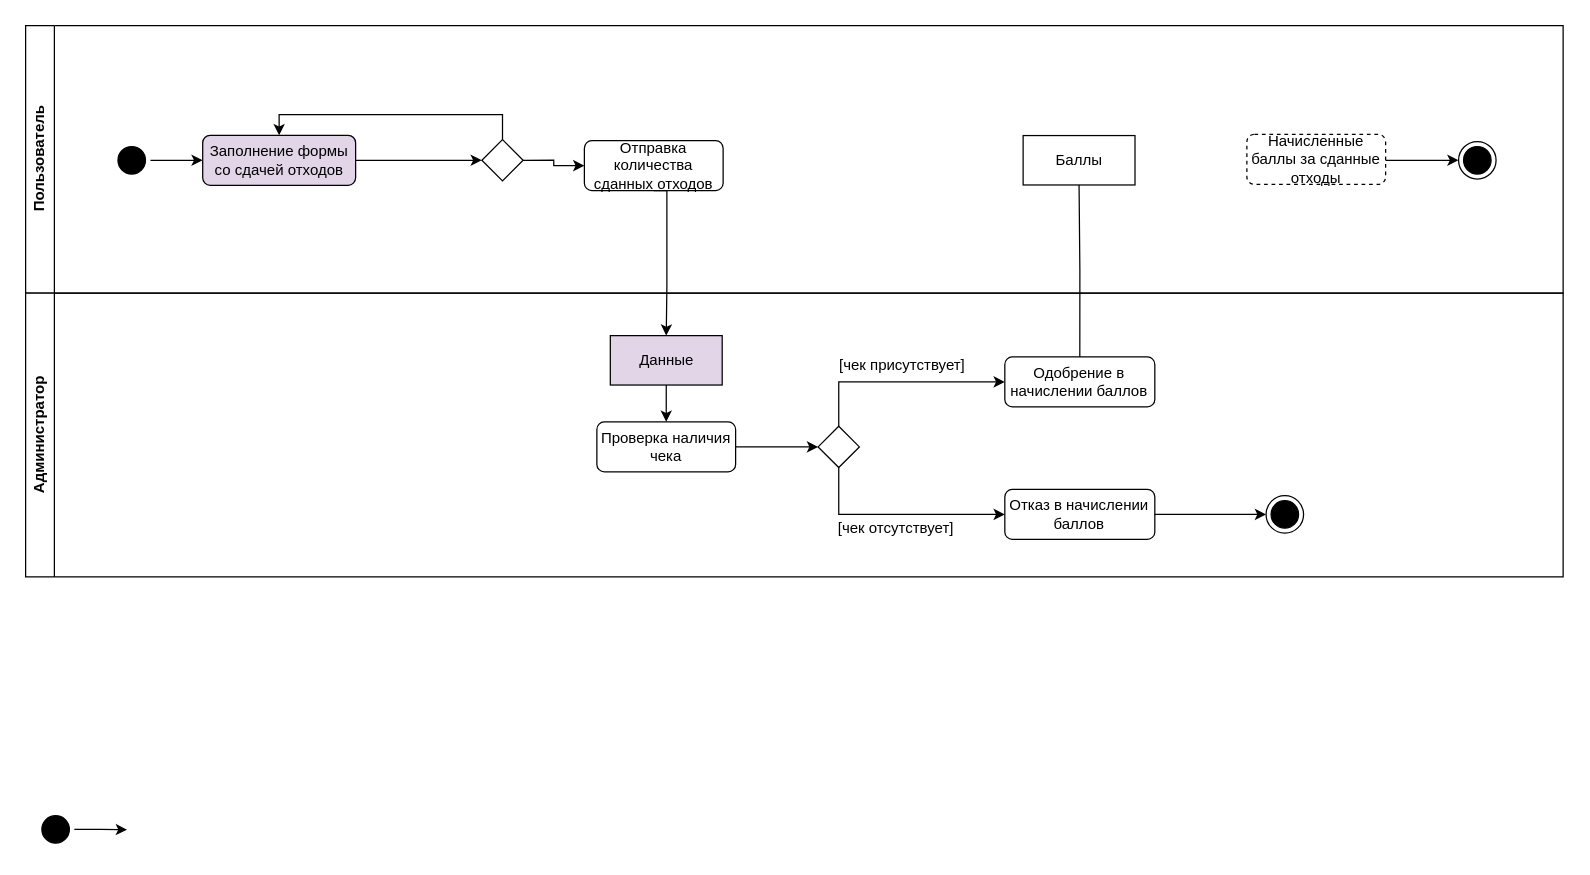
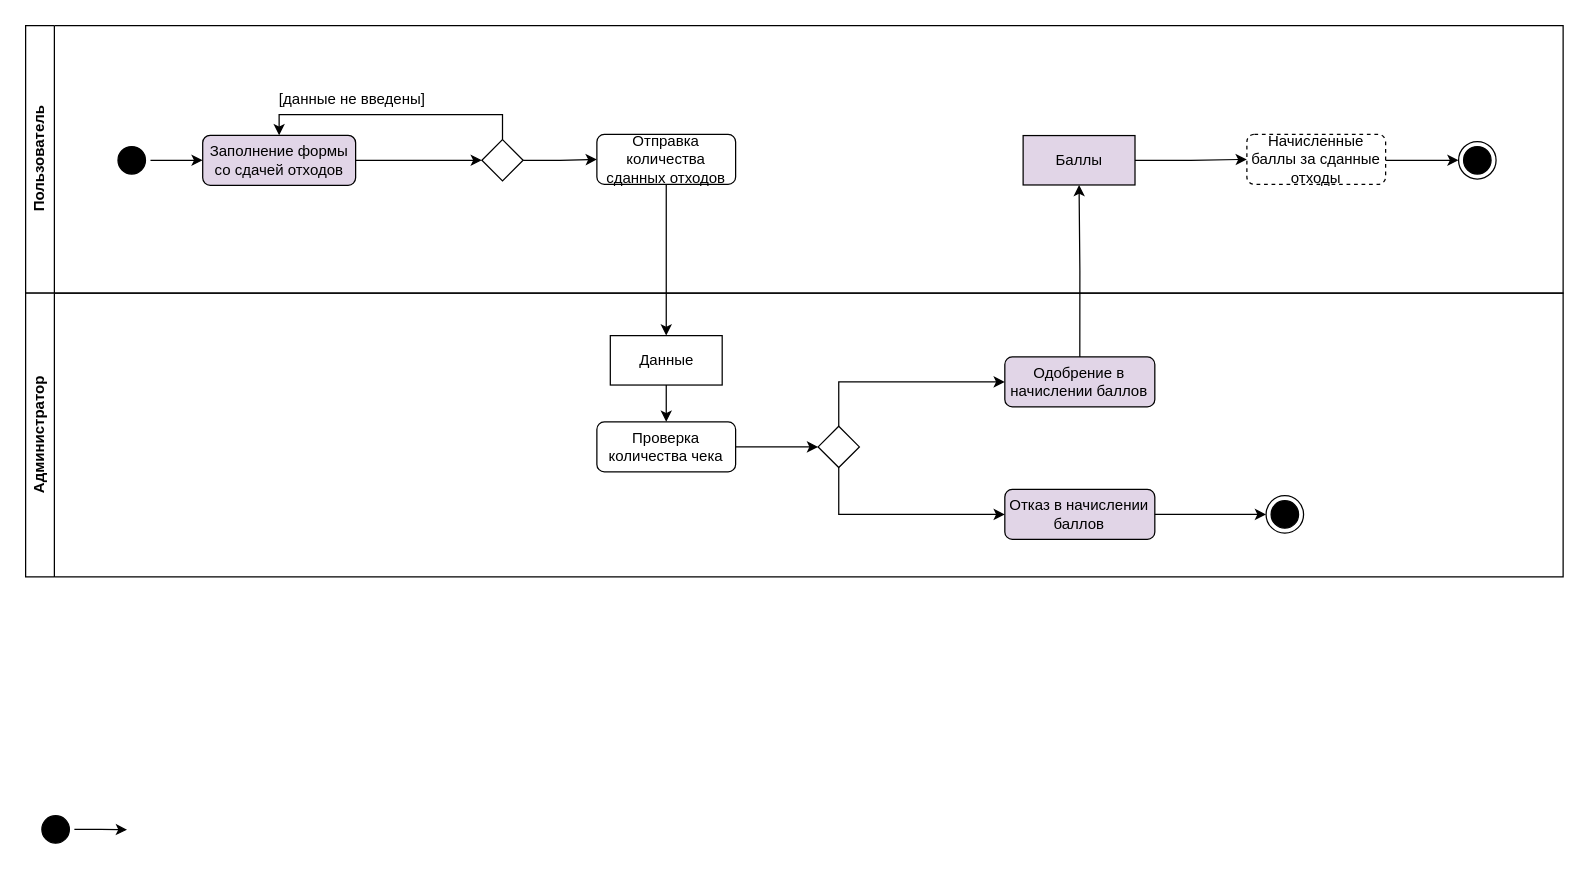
node "[данные не введены]": added
node "Баллы": fillcolor #ffffff -> #e1d5e7
edge "Баллы" -> "Начисленные баллы за сданные отходы": added
node "Отправка количества сданных отходов": moved (654, 166) -> (666, 159)
edge "Баллы" -- "Одобрение в начислении баллов": arrowhead none -> classic
node "Данные": fillcolor #e1d5e7 -> #ffffff
node "[чек присутствует]": removed
node "Одобрение в начислении баллов": fillcolor #ffffff -> #e1d5e7
node "Проверка наличия чека": label "Проверка наличия чека" -> "Проверка количества чека"
node "Отказ в начислении баллов": fillcolor #ffffff -> #e1d5e7
node "[чек отсутствует]": removed
